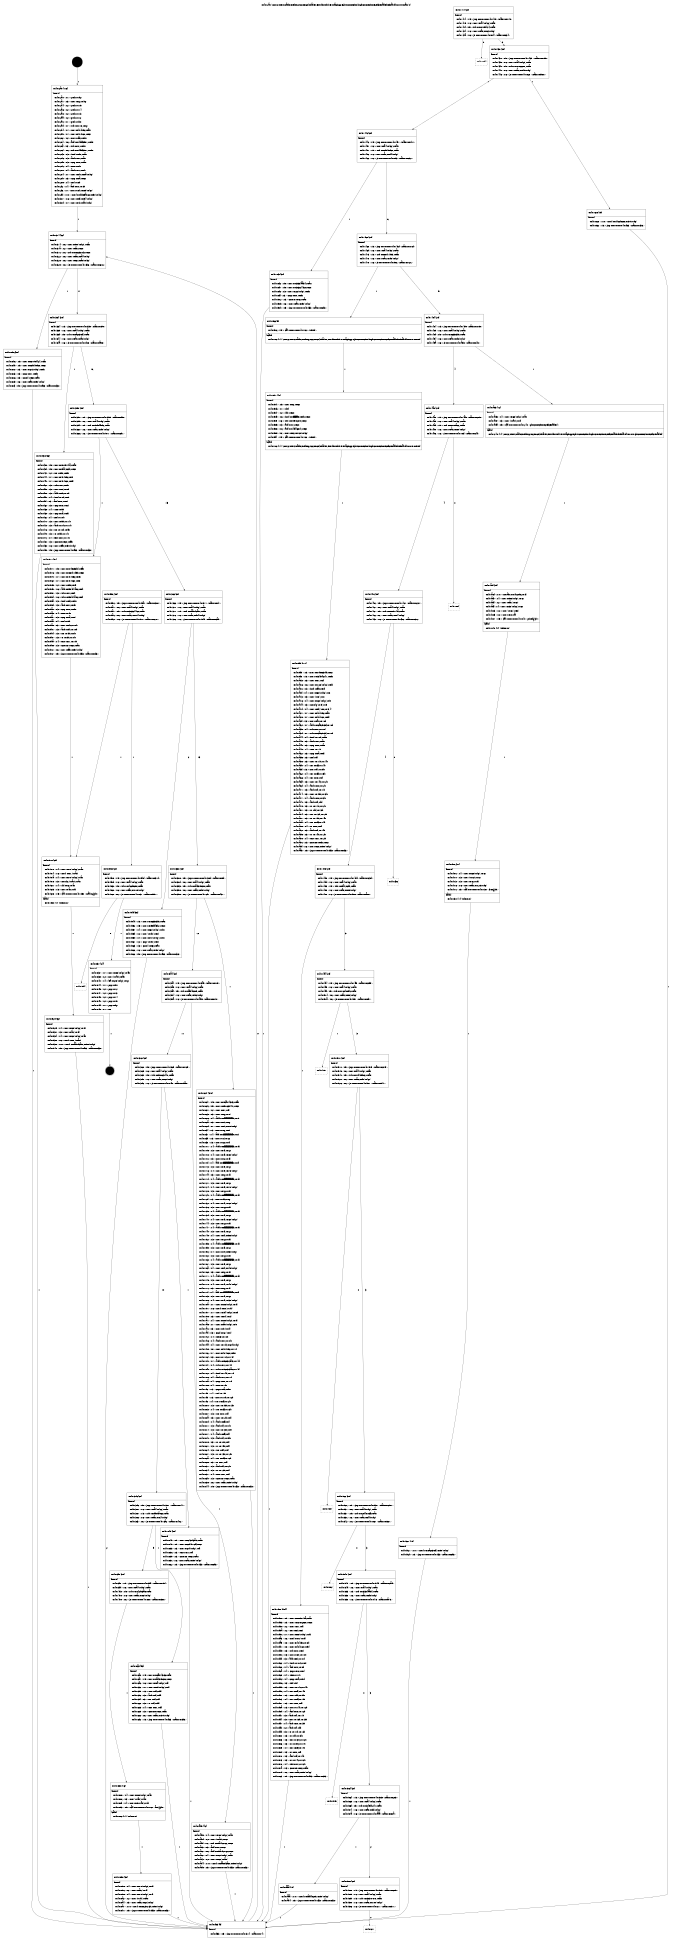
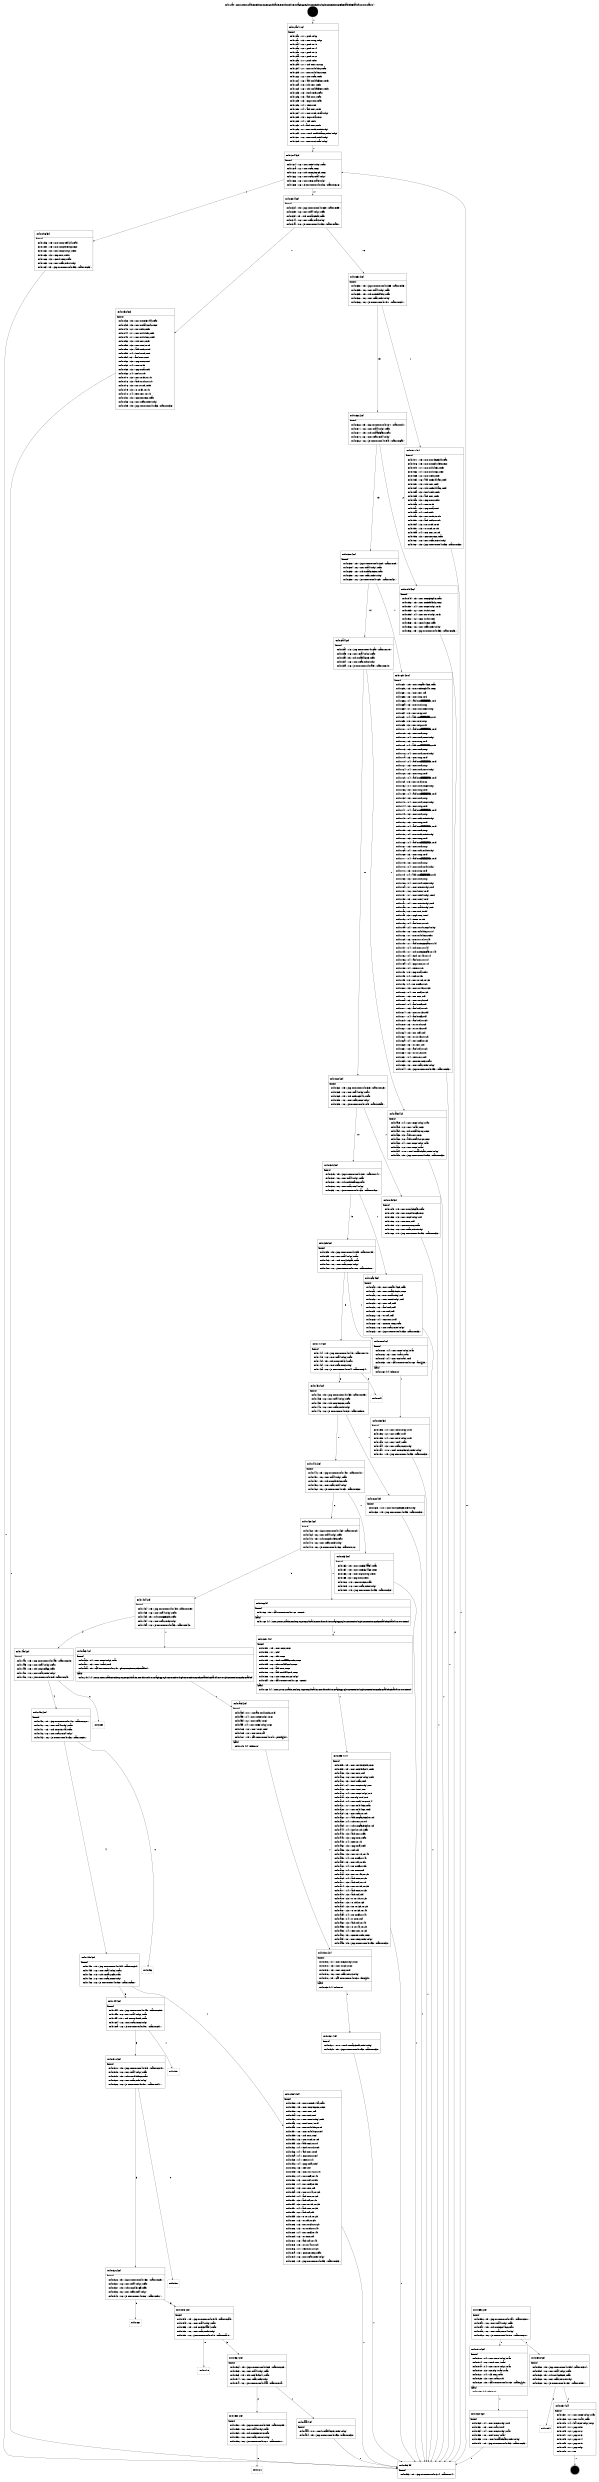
edge "0x401971 [91]" -> "0x401910 [29]": now "0x401971 [91]" -> "0x401f53 [5]"
edge "0x4013f8 [28]" -> "0x401414 [28]": added, label "8"
